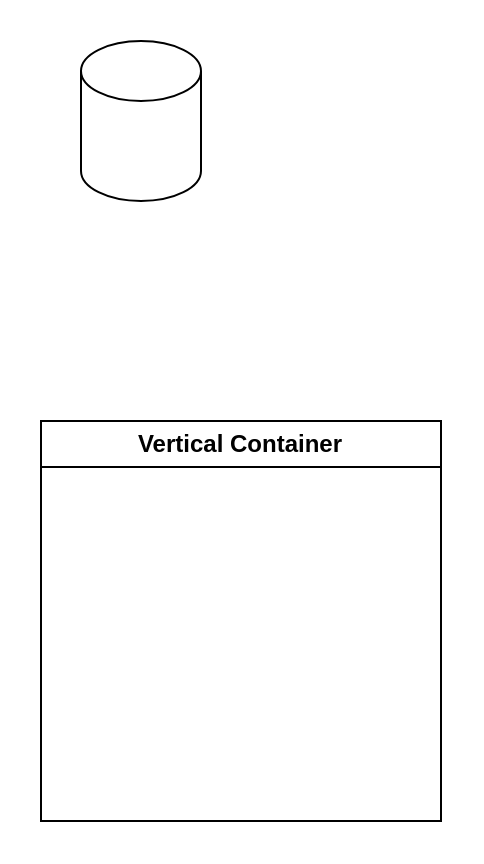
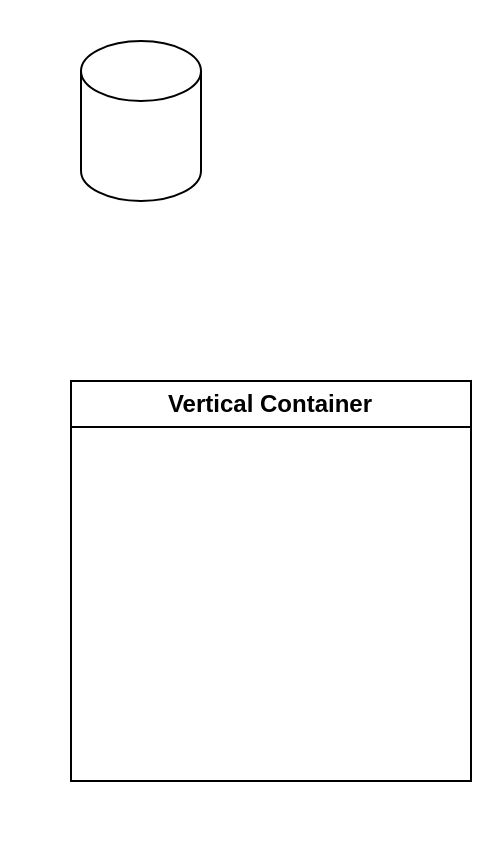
node "Vertical Container": moved (241, 621) -> (271, 581)
